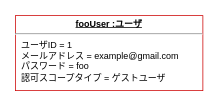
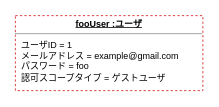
node "fooUser :ユーザ ユーザID = 1 メールアドレス = example@gmail.com パスワード = foo 認可スコープタイプ = ゲストユーザ": style solid -> dashed
